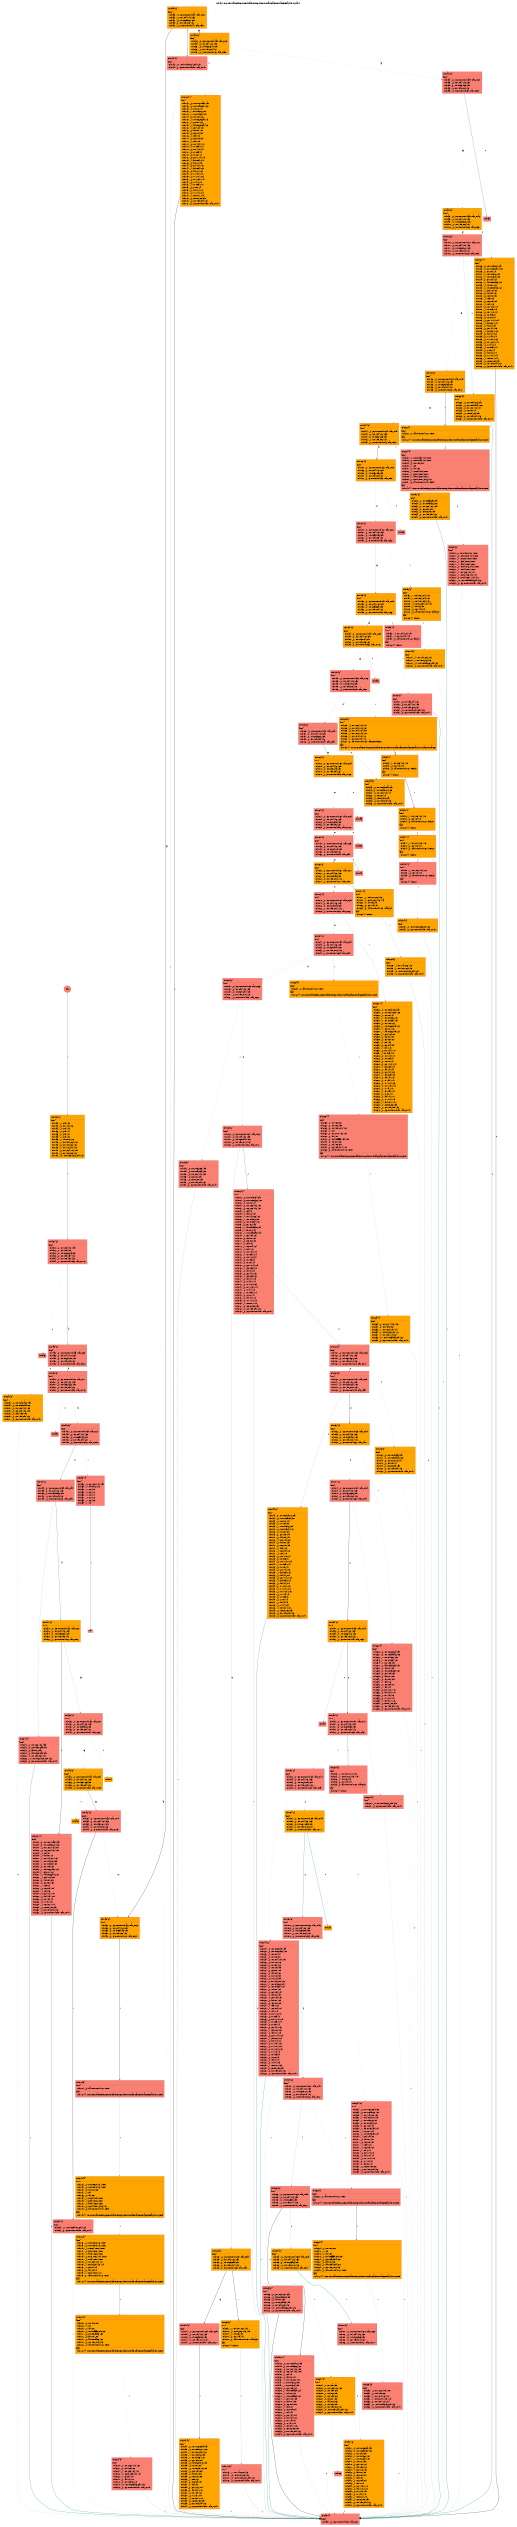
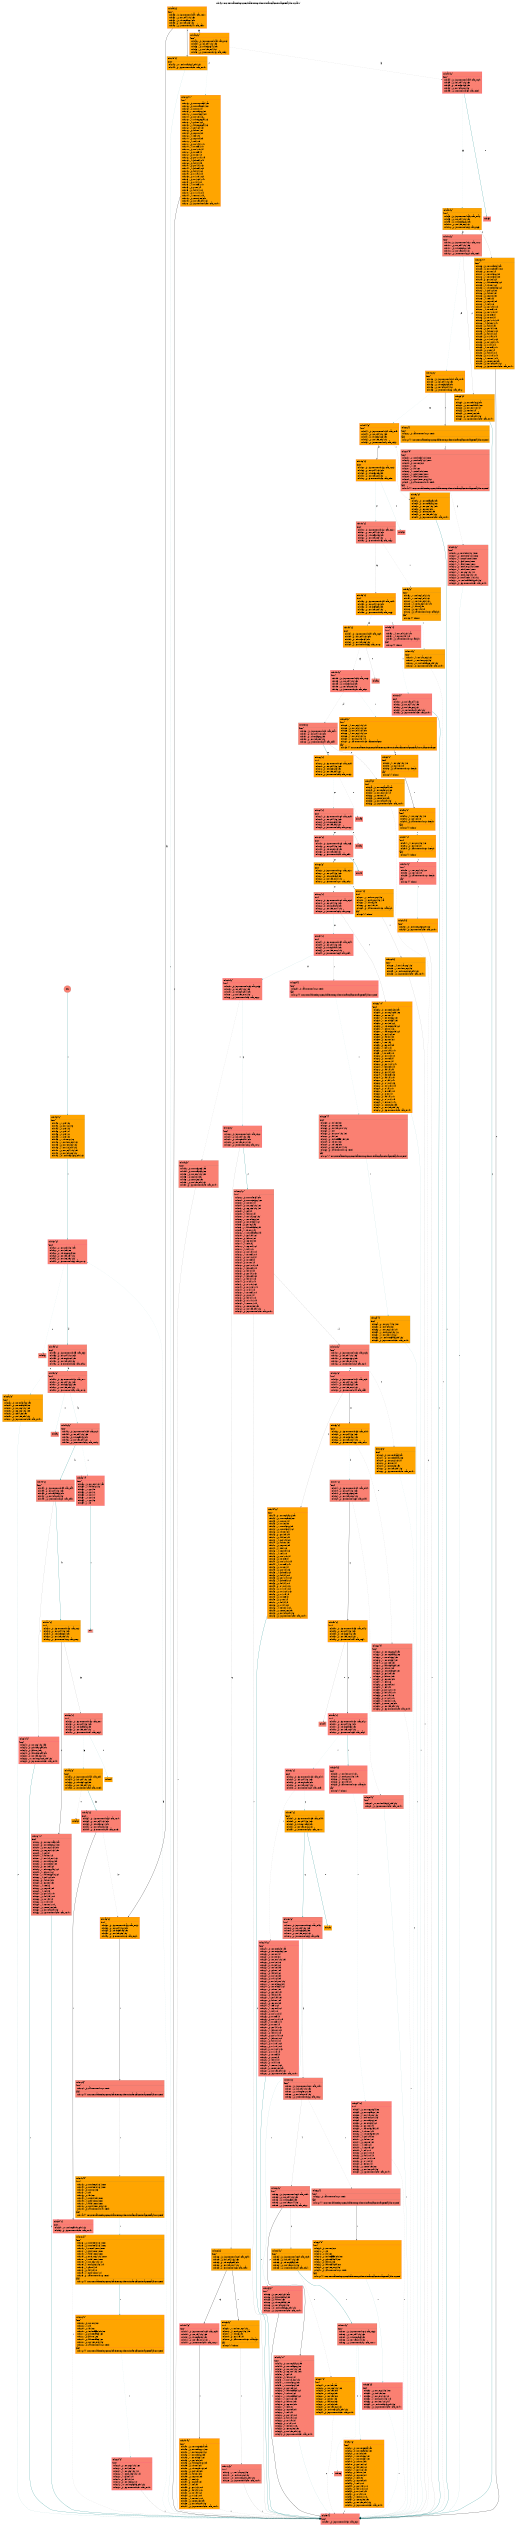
node "0x402440 [15]": fillcolor salmon -> orange
node "0x402859 [5]": fillcolor orange -> salmon
